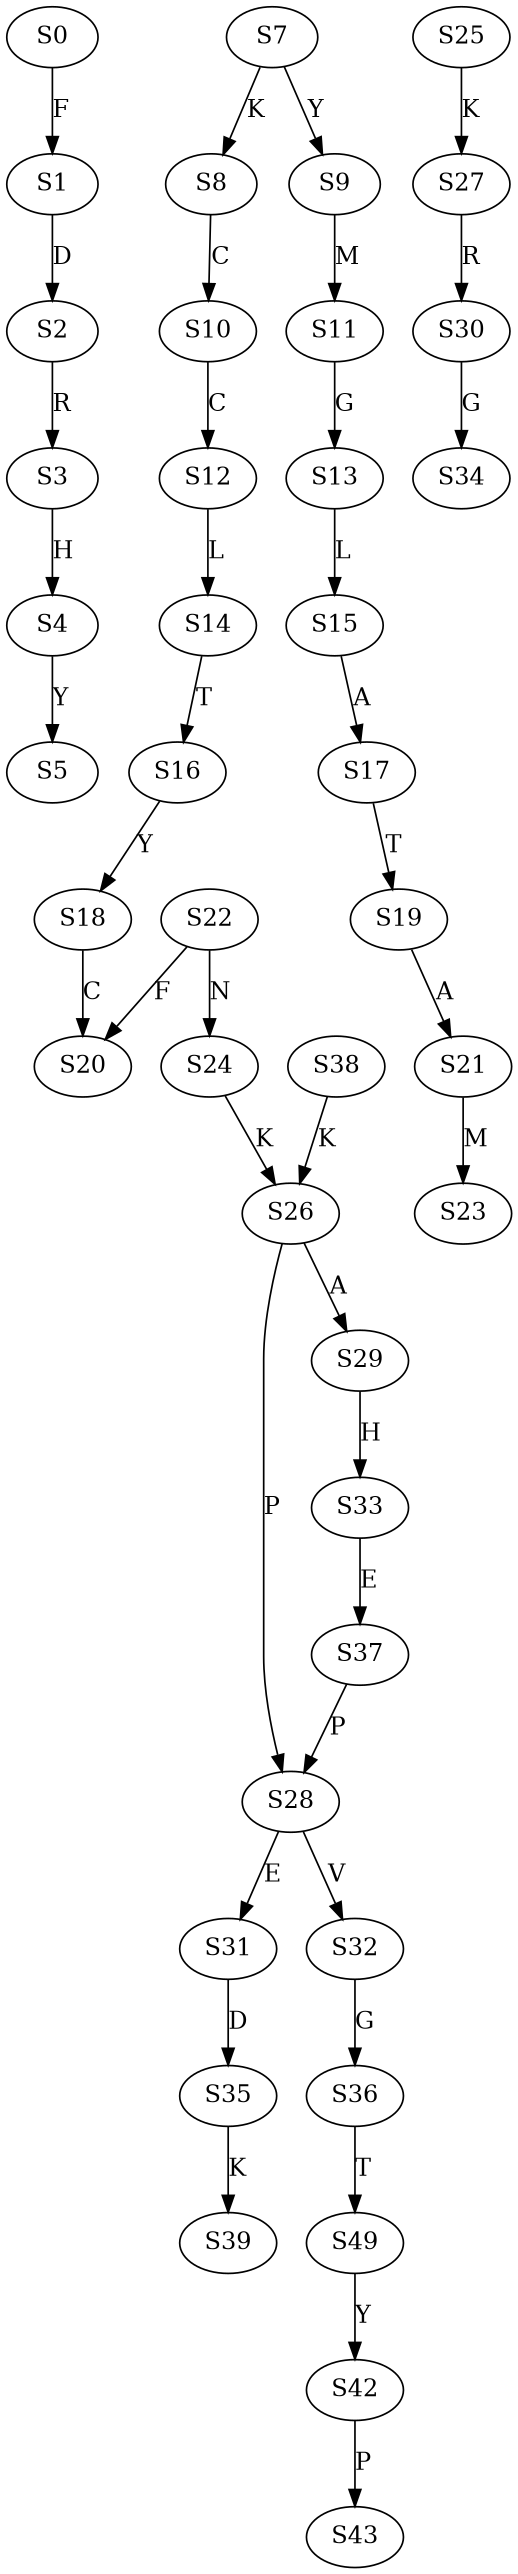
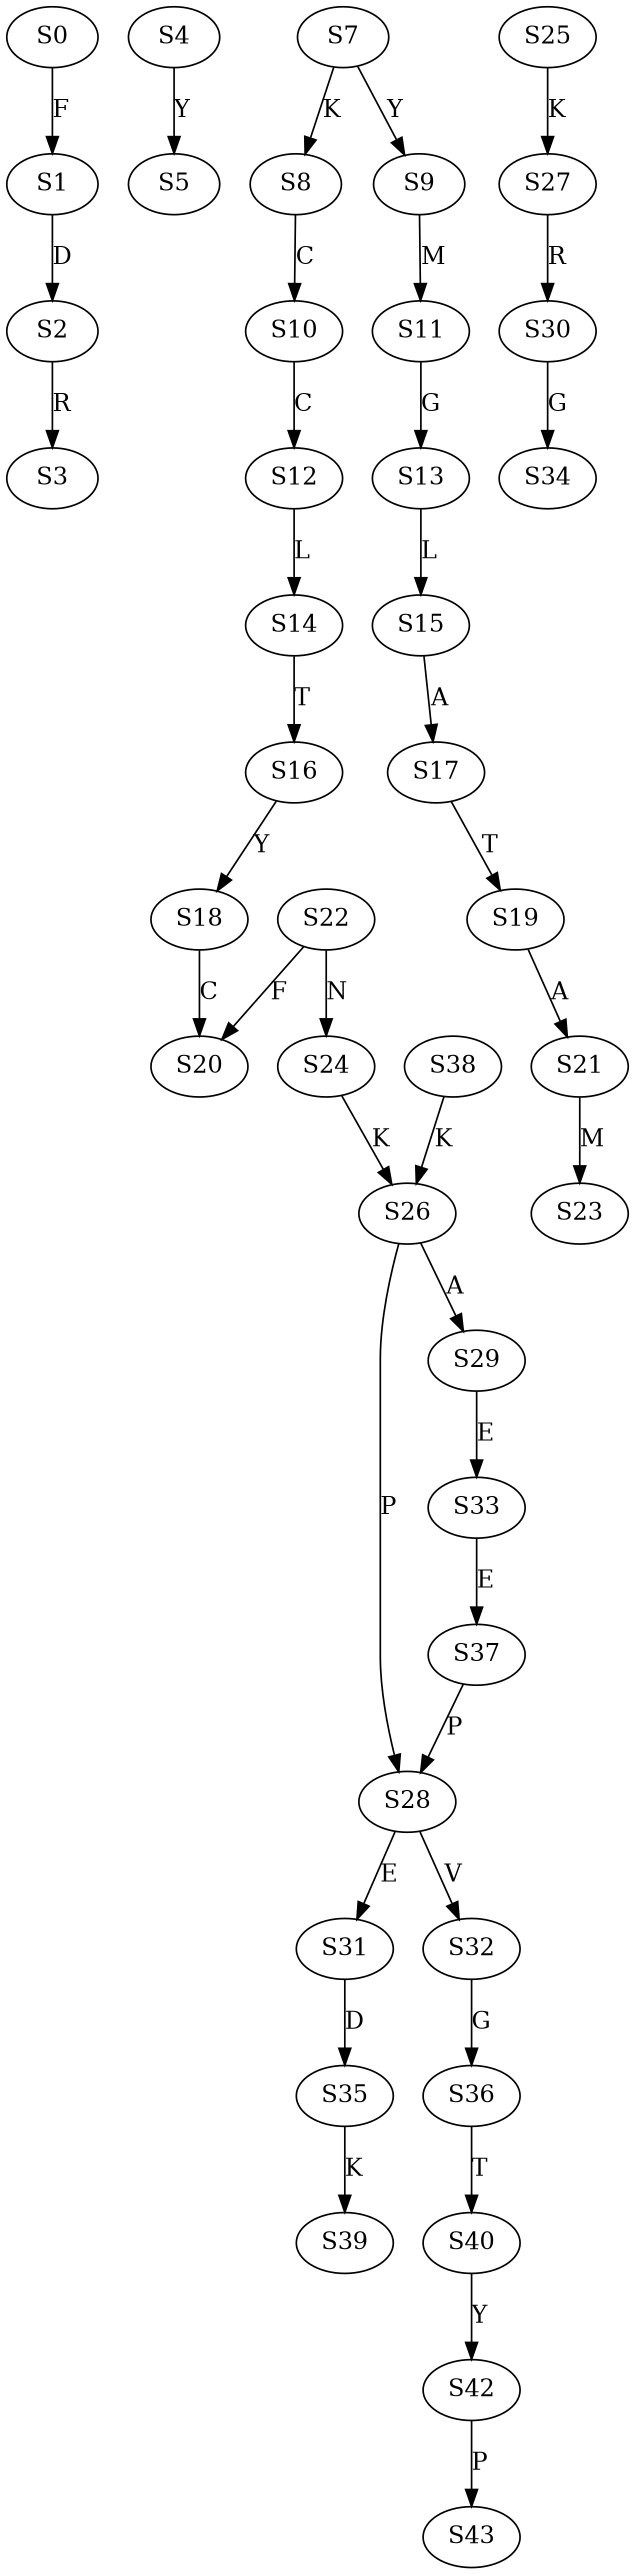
edge "S3" -> "S4": removed, label "H"
edge "S29" -> "S33": label "H" -> "E"
node "S49": label "S49" -> "S40"
